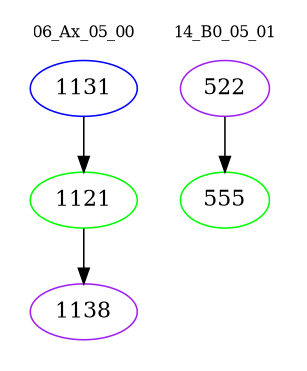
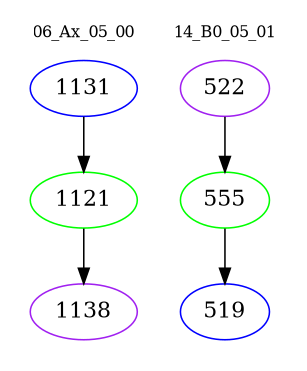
node "519": added
